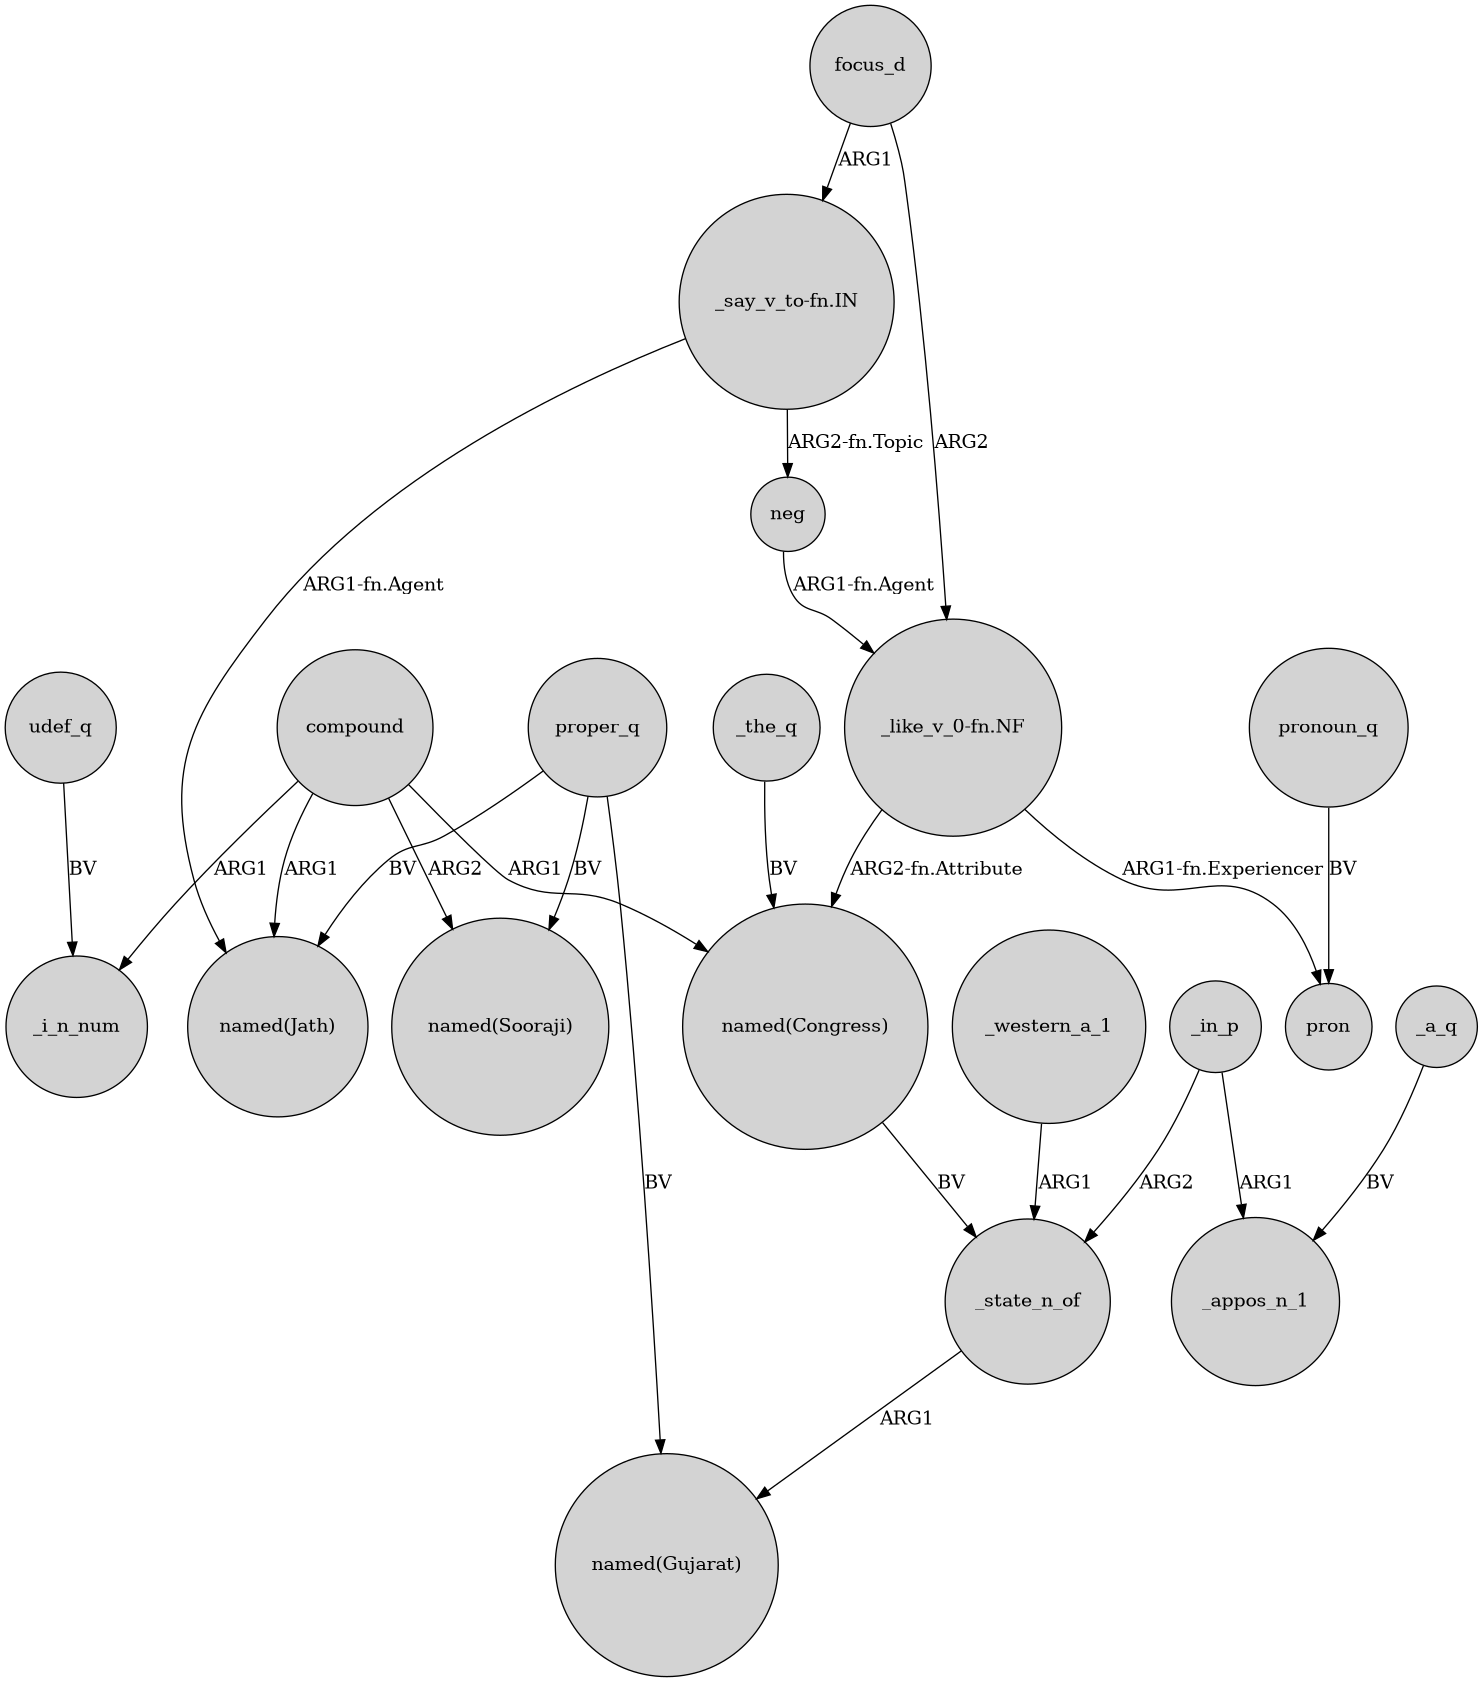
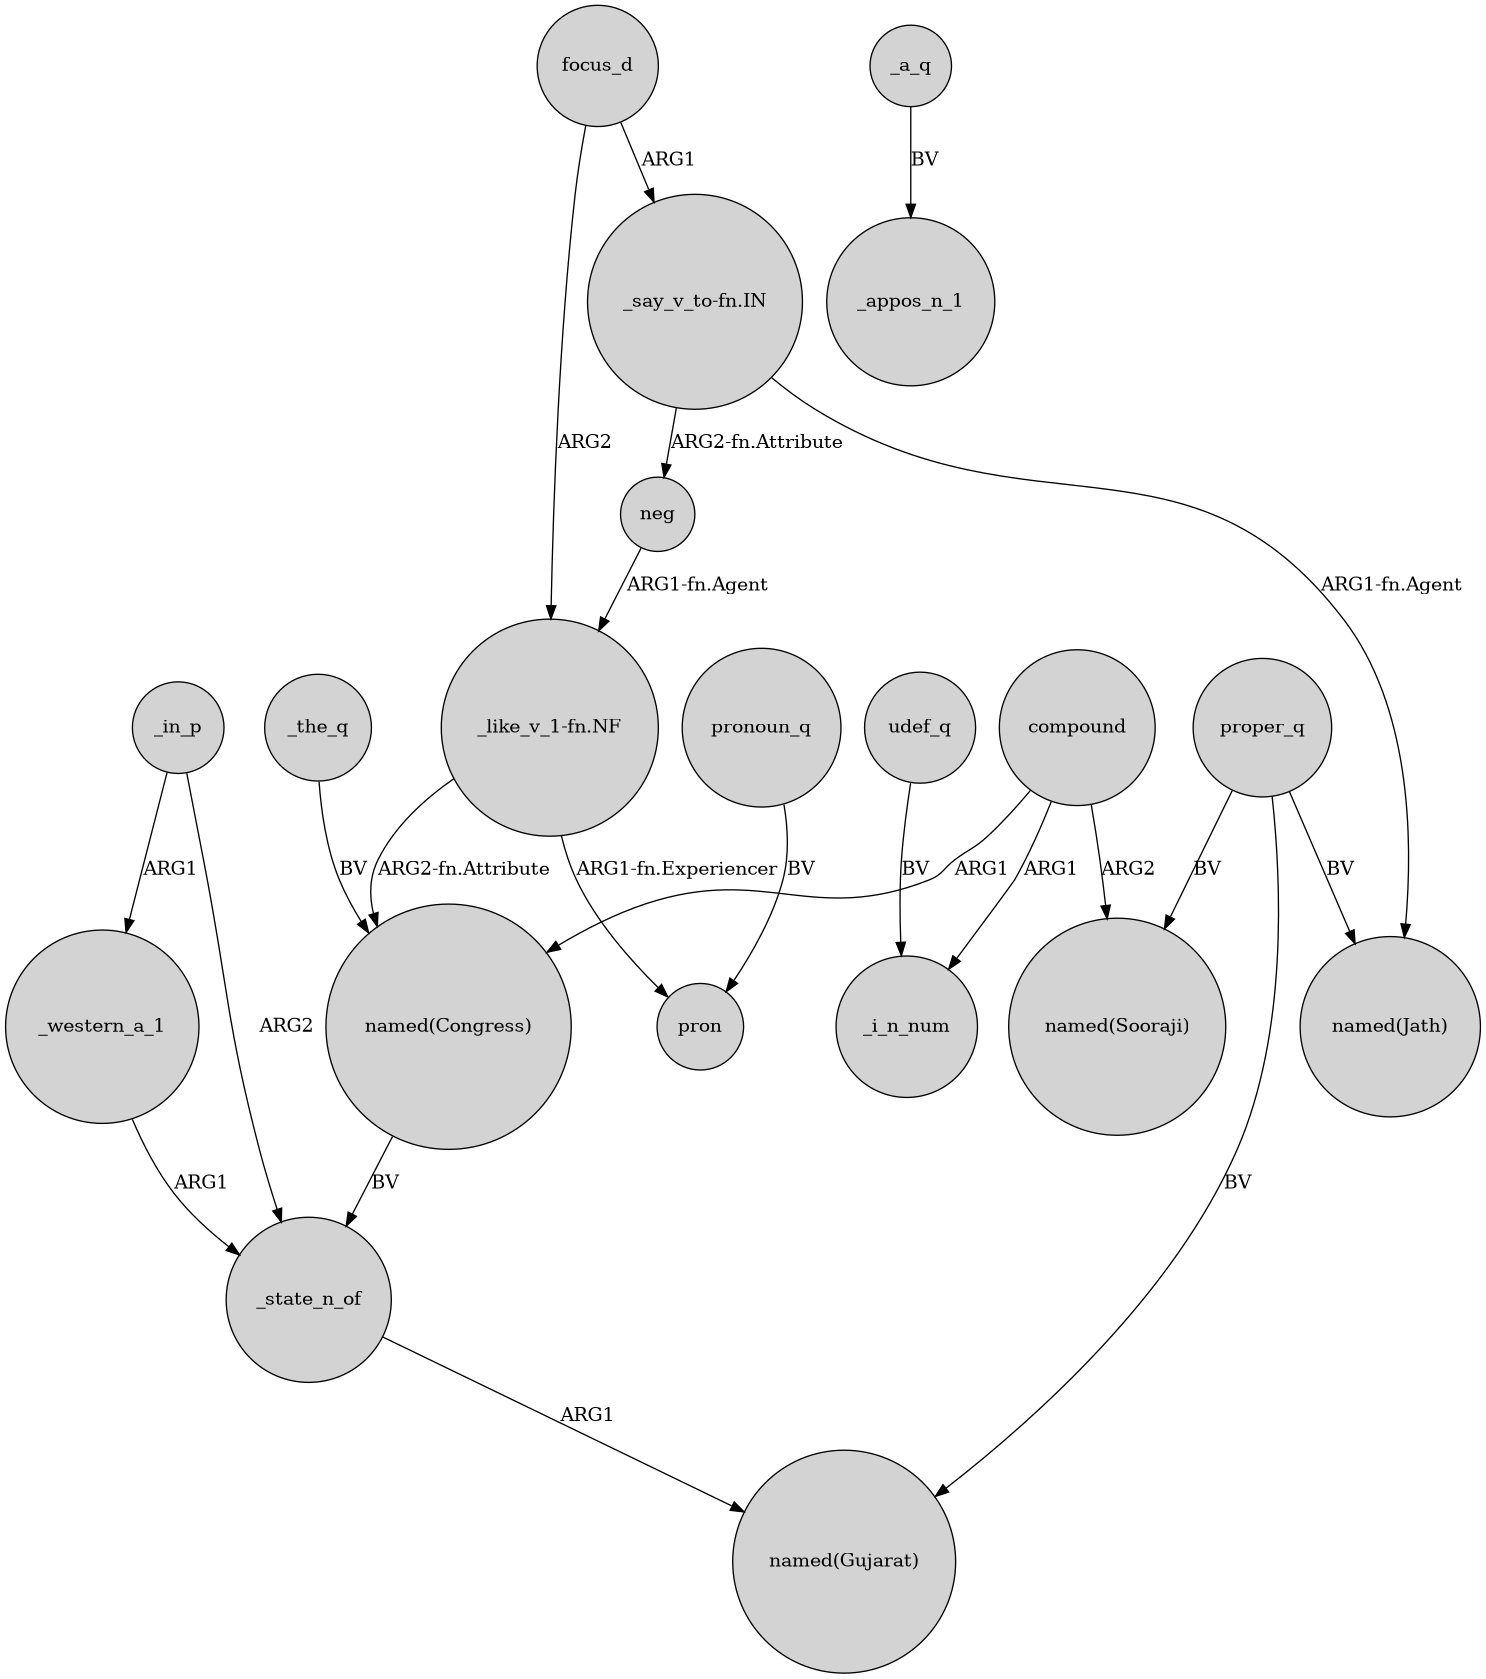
edge "_say_v_to-fn.IN" -> "neg": label "ARG2-fn.Topic" -> "ARG2-fn.Attribute"
node "_like_v_0-fn.NF": label "_like_v_0-fn.NF" -> "_like_v_1-fn.NF"
edge "compound" -> "named(Jath)": removed, label "ARG1"
edge "_in_p" -> "_appos_n_1": now "_in_p" -> "_western_a_1"
